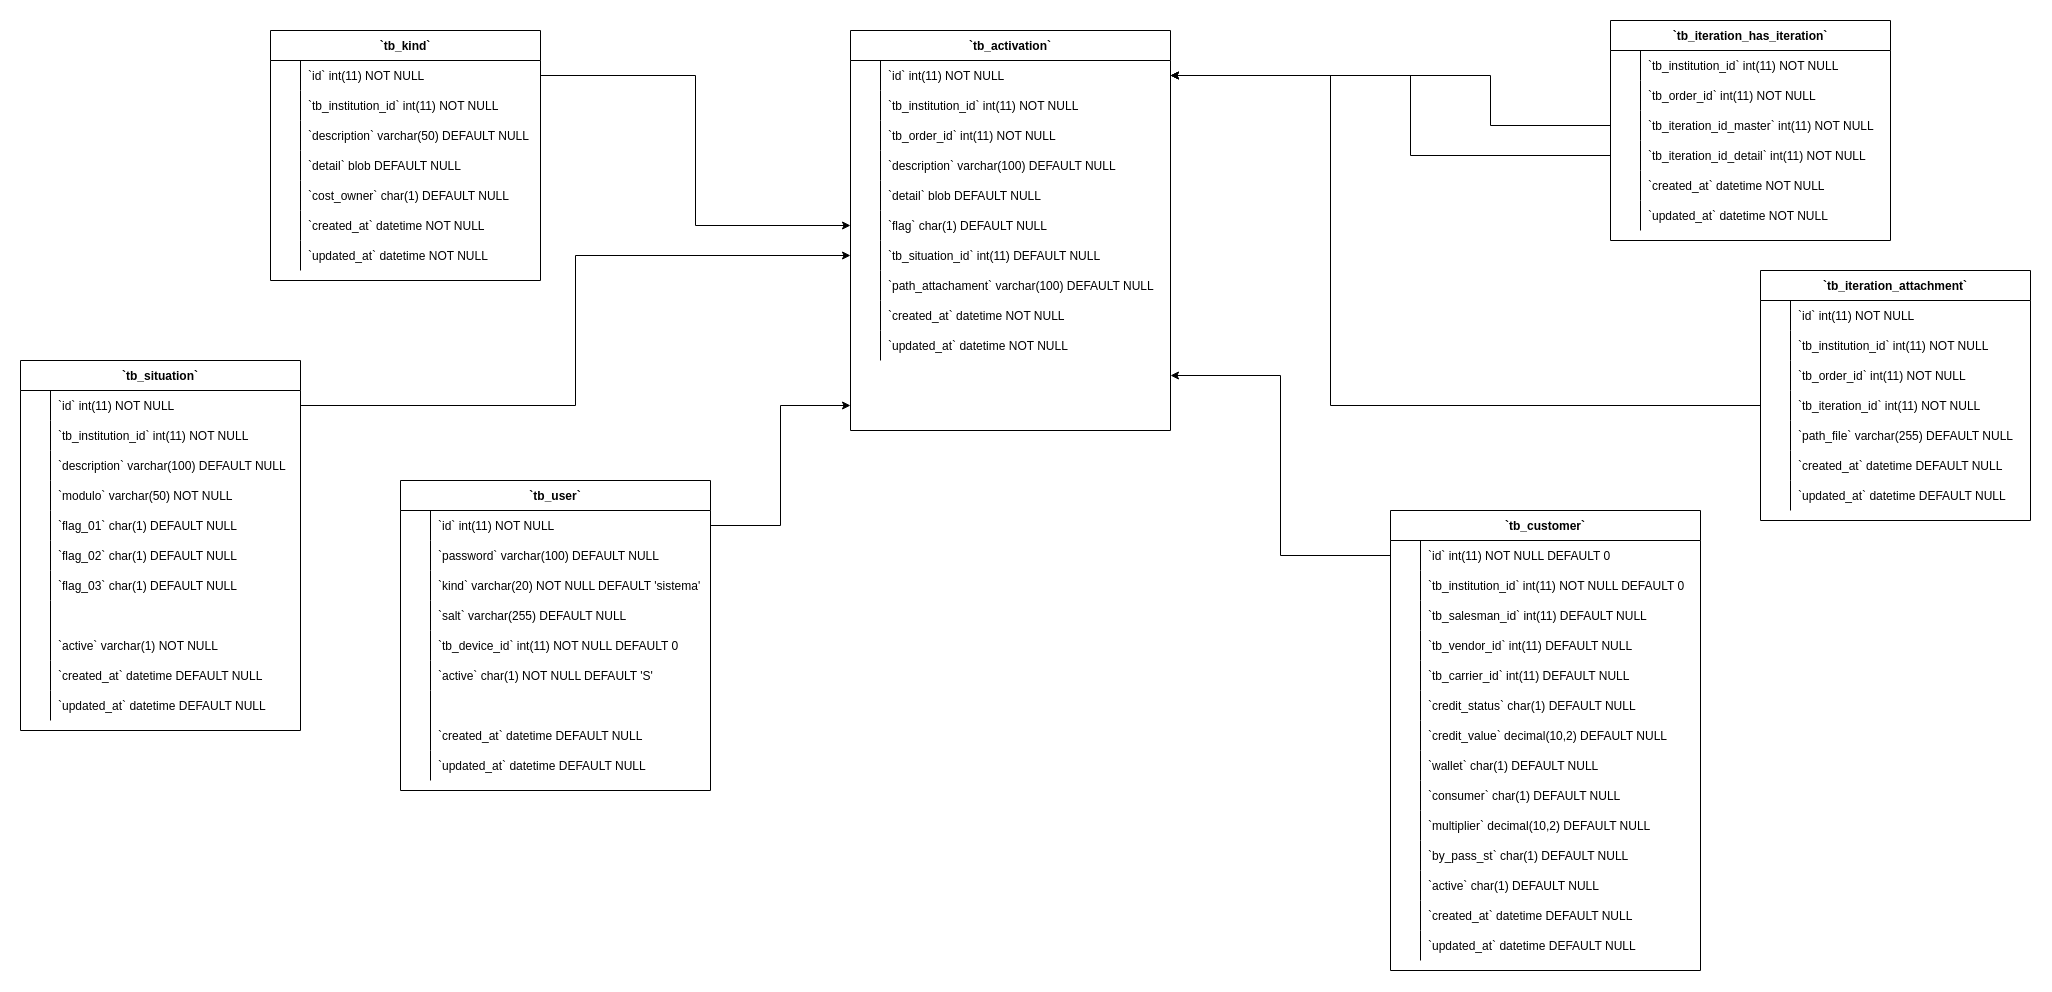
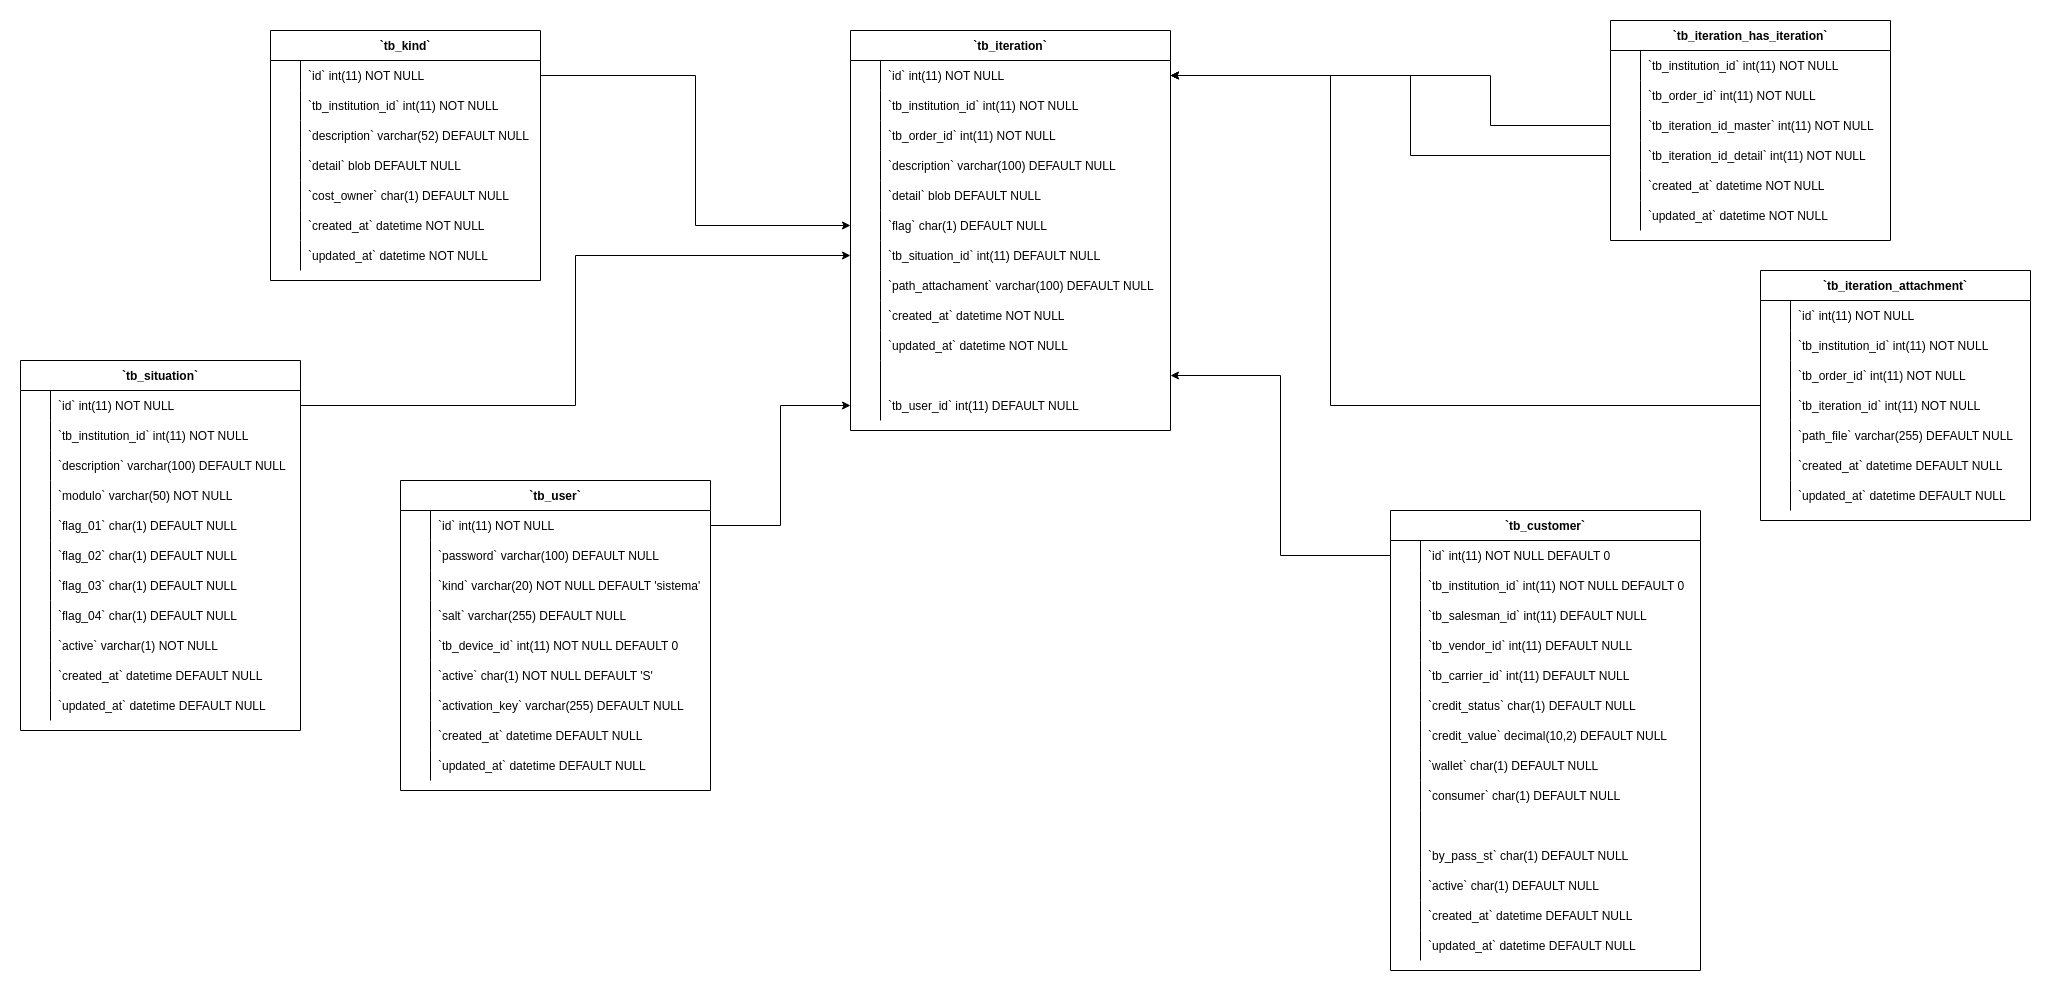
node "`tb_activation`": label "`tb_activation`" -> "`tb_iteration`"
node "`description` varchar(50) DEFAULT NULL": label "`description` varchar(50) DEFAULT NULL" -> "`description` varchar(52) DEFAULT NULL"
node "`tb_user_id` int(11) DEFAULT NULL": added
node "`flag_04` char(1) DEFAULT NULL": added
node "`activation_key` varchar(255) DEFAULT NULL": added
node "`multiplier` decimal(10,2) DEFAULT NULL": removed
